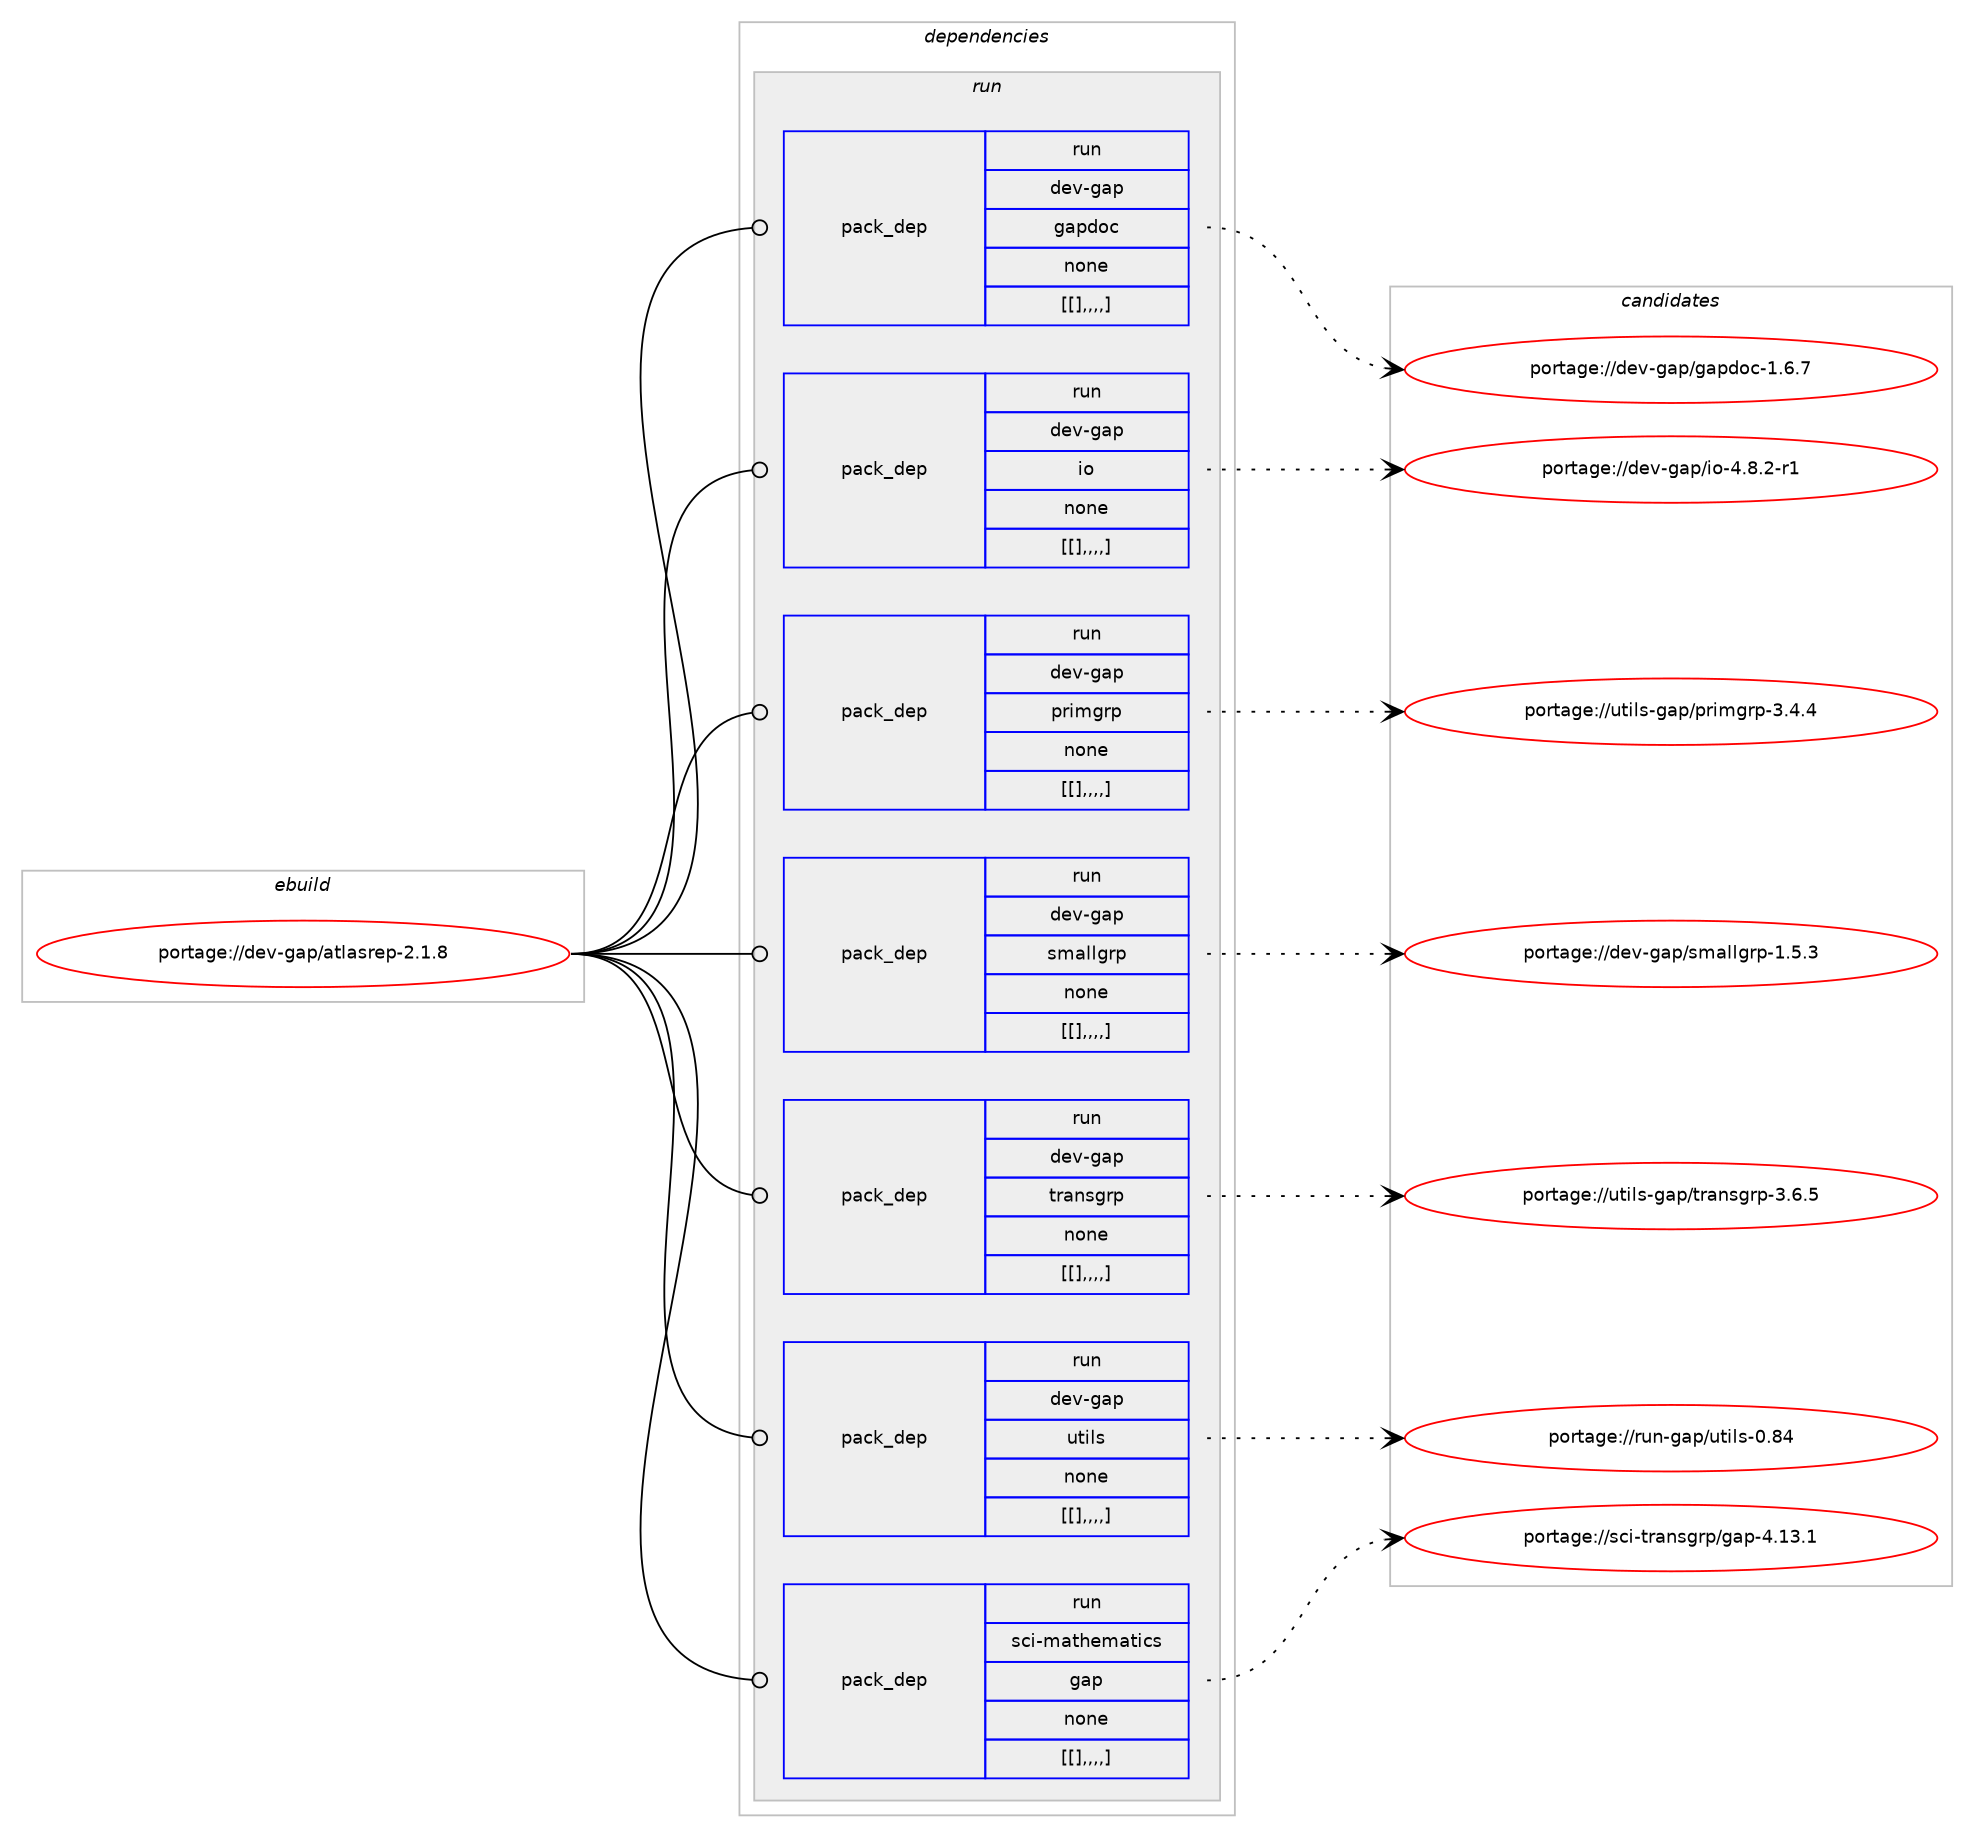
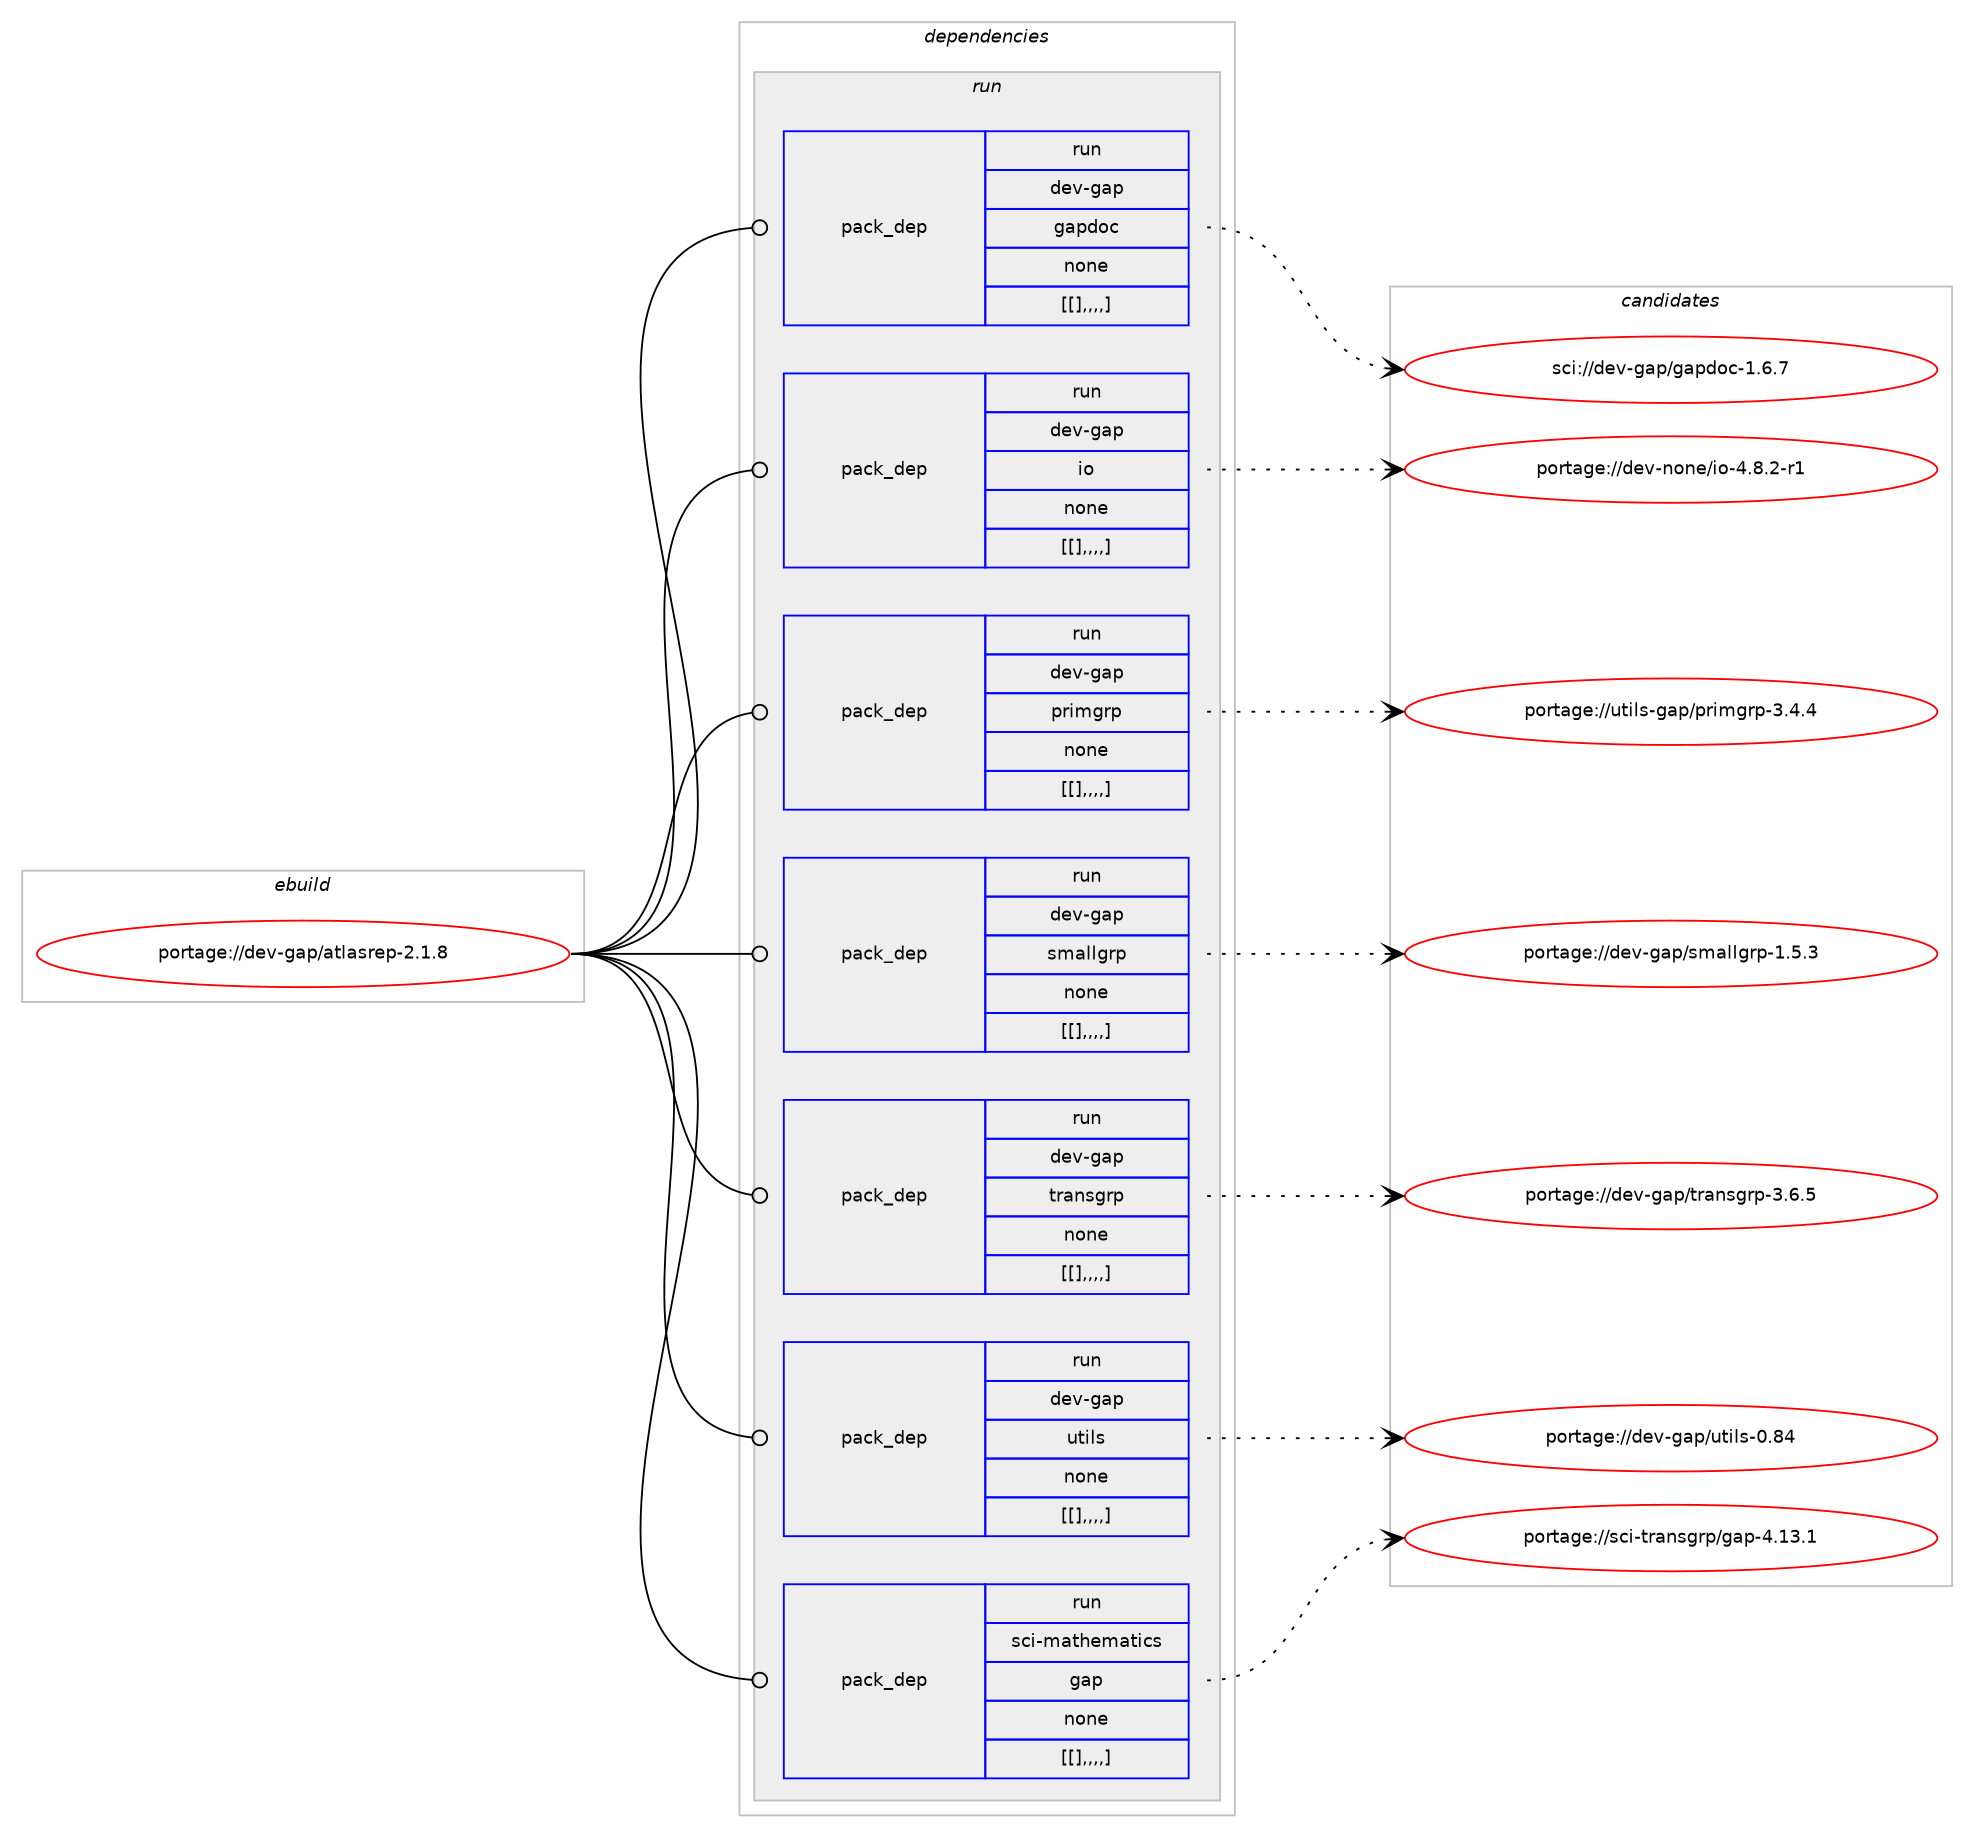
node "portage://dev-gap/gapdoc-1.6.7": label "portage://dev-gap/gapdoc-1.6.7" -> "sci://dev-gap/gapdoc-1.6.7"
node "portage://dev-gap/io-4.8.2-r1": label "portage://dev-gap/io-4.8.2-r1" -> "portage://dev-none/io-4.8.2-r1"
node "portage://utils-gap/transgrp-3.6.5": label "portage://utils-gap/transgrp-3.6.5" -> "portage://dev-gap/transgrp-3.6.5"
node "portage://run-gap/utils-0.84": label "portage://run-gap/utils-0.84" -> "portage://dev-gap/utils-0.84"
